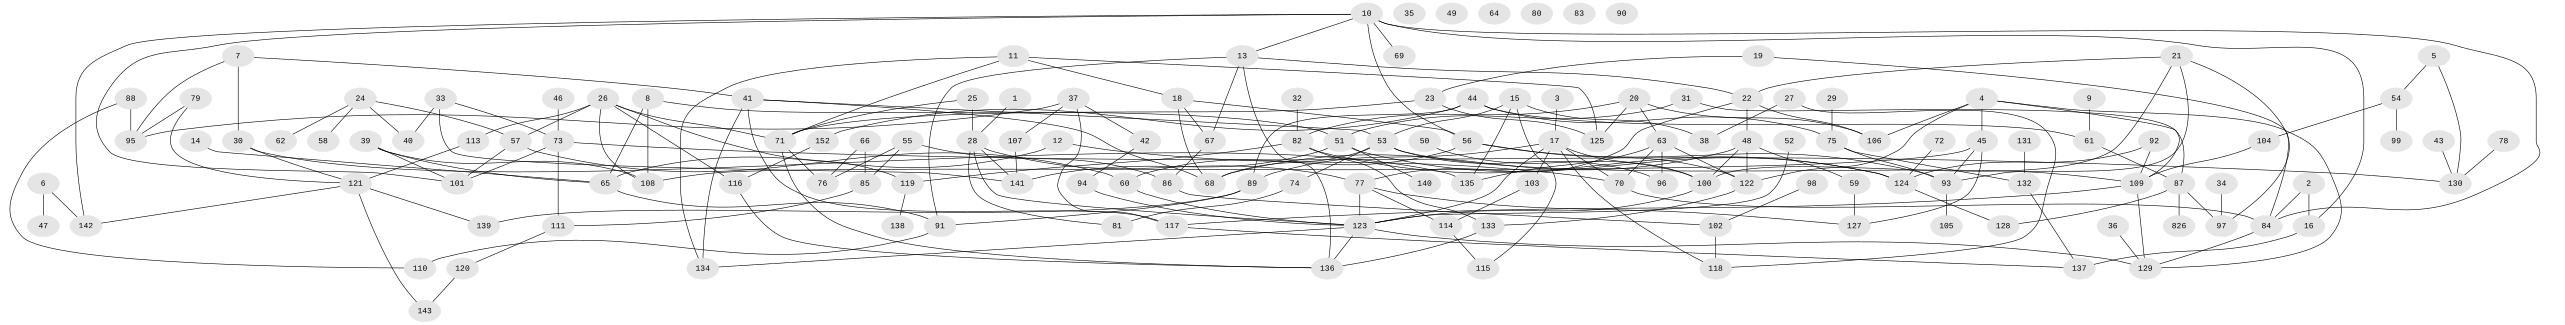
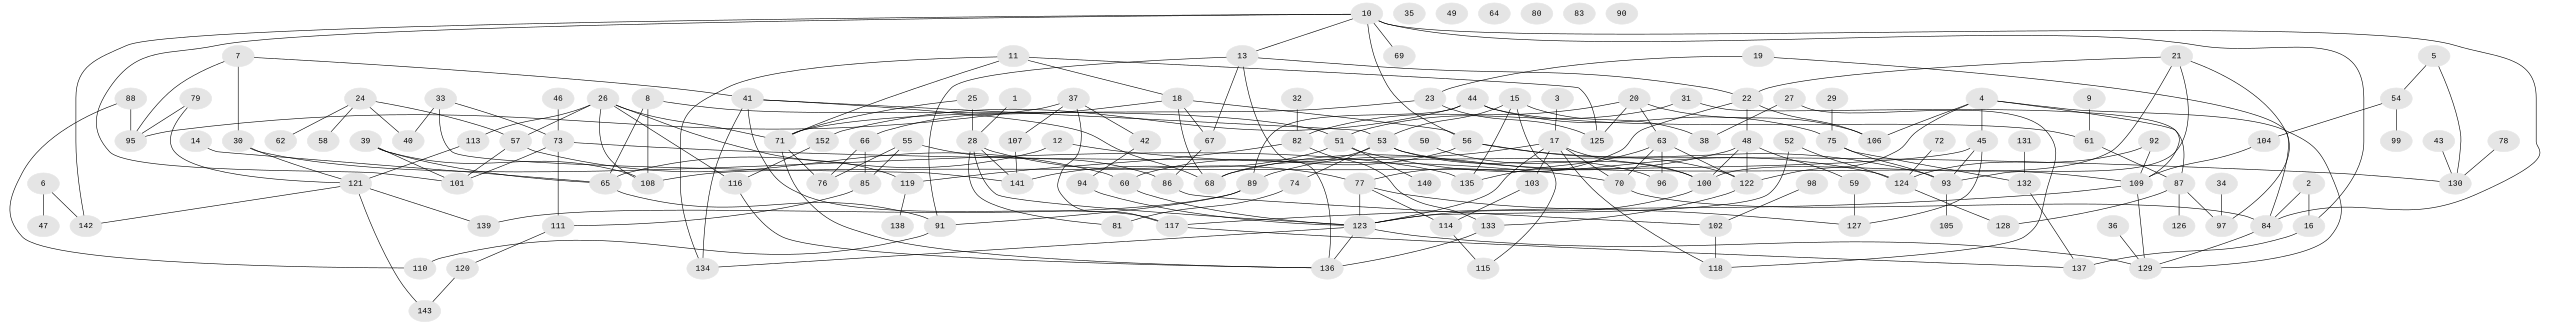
edge "18" -- "66": added
edge "82" -- "124": now "52" -- "124"
node "826": label "826" -> "126"
